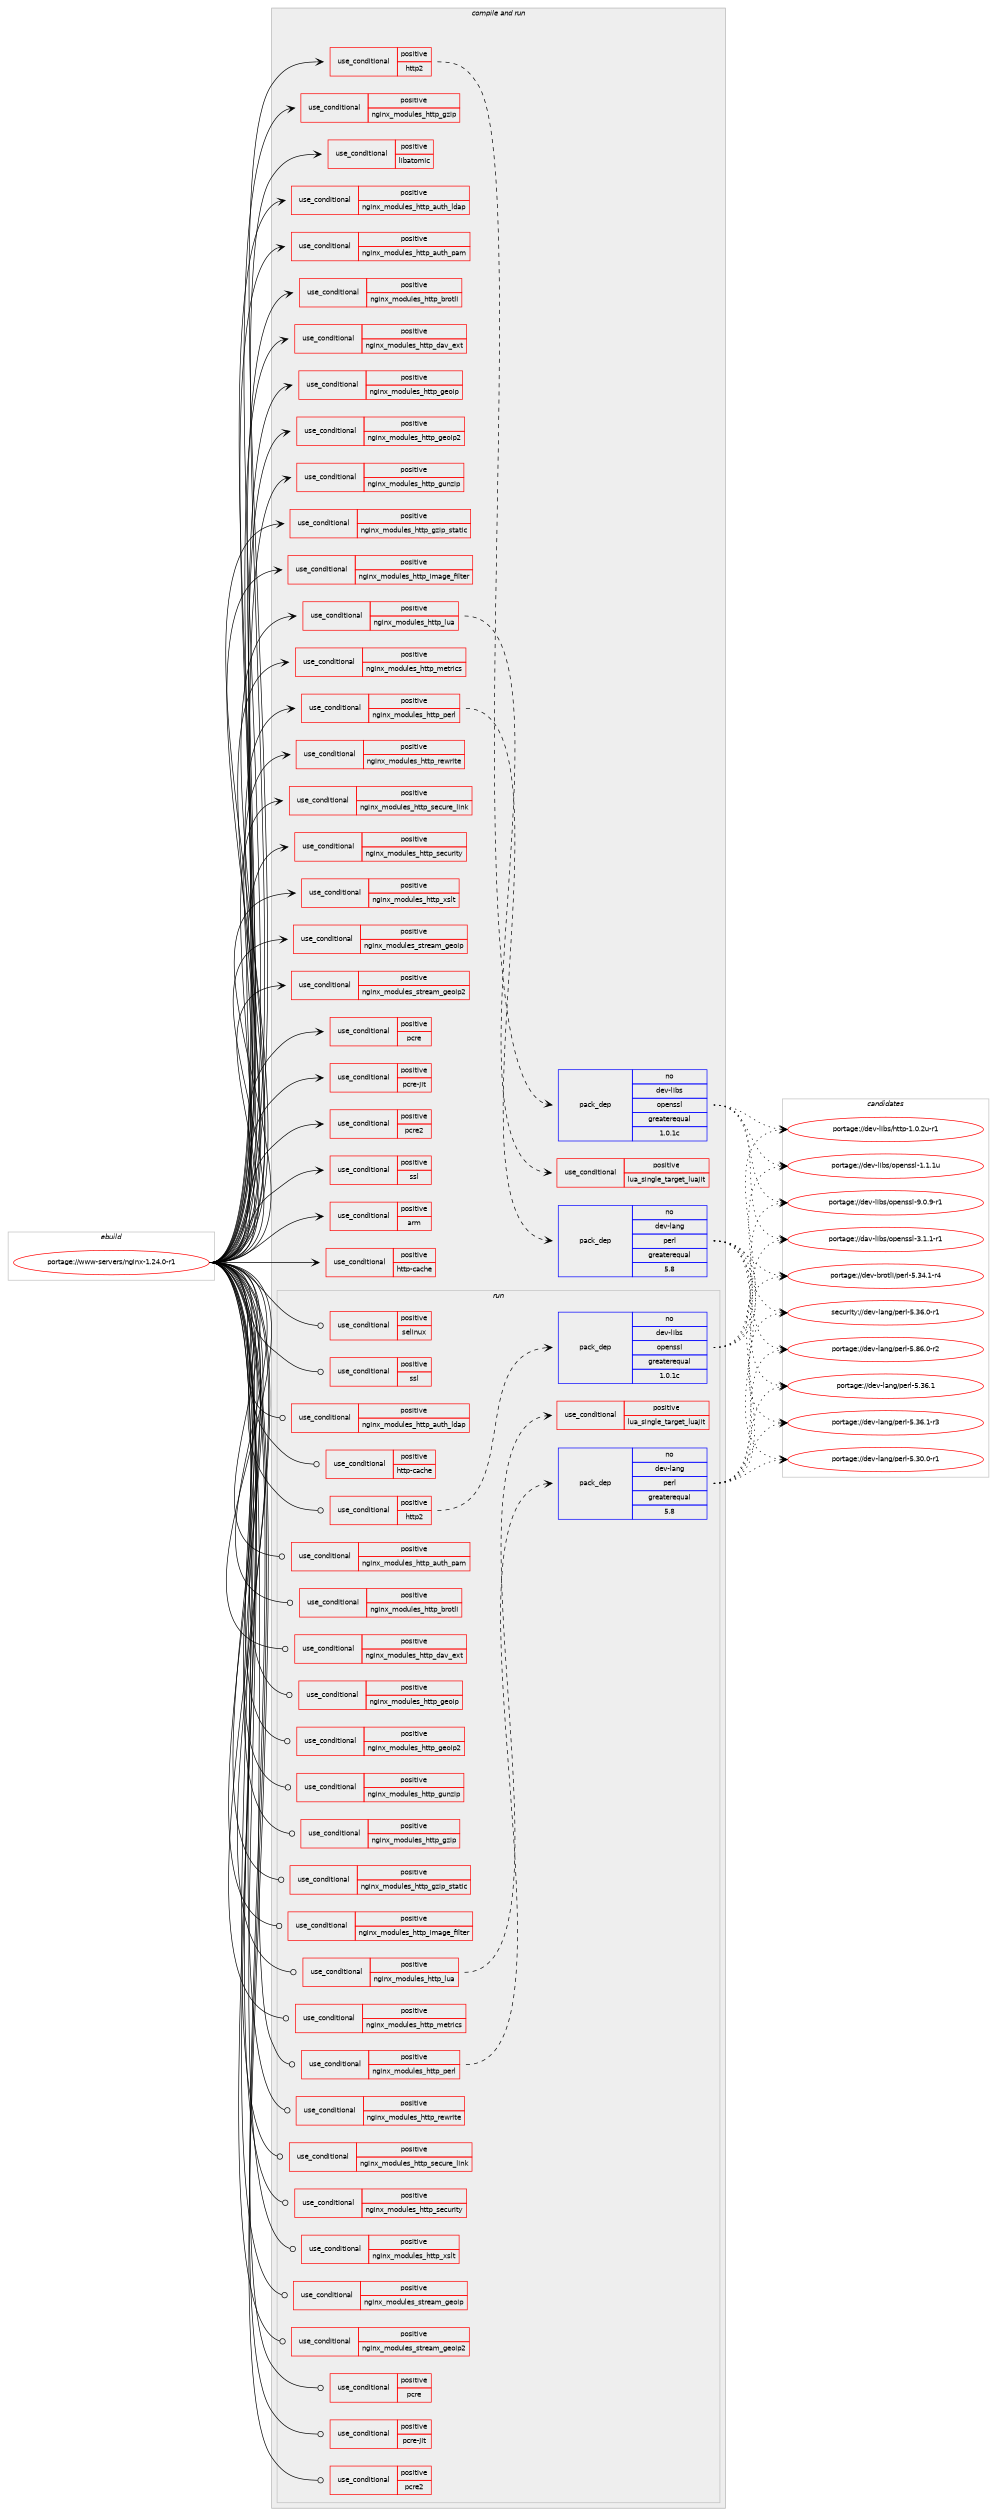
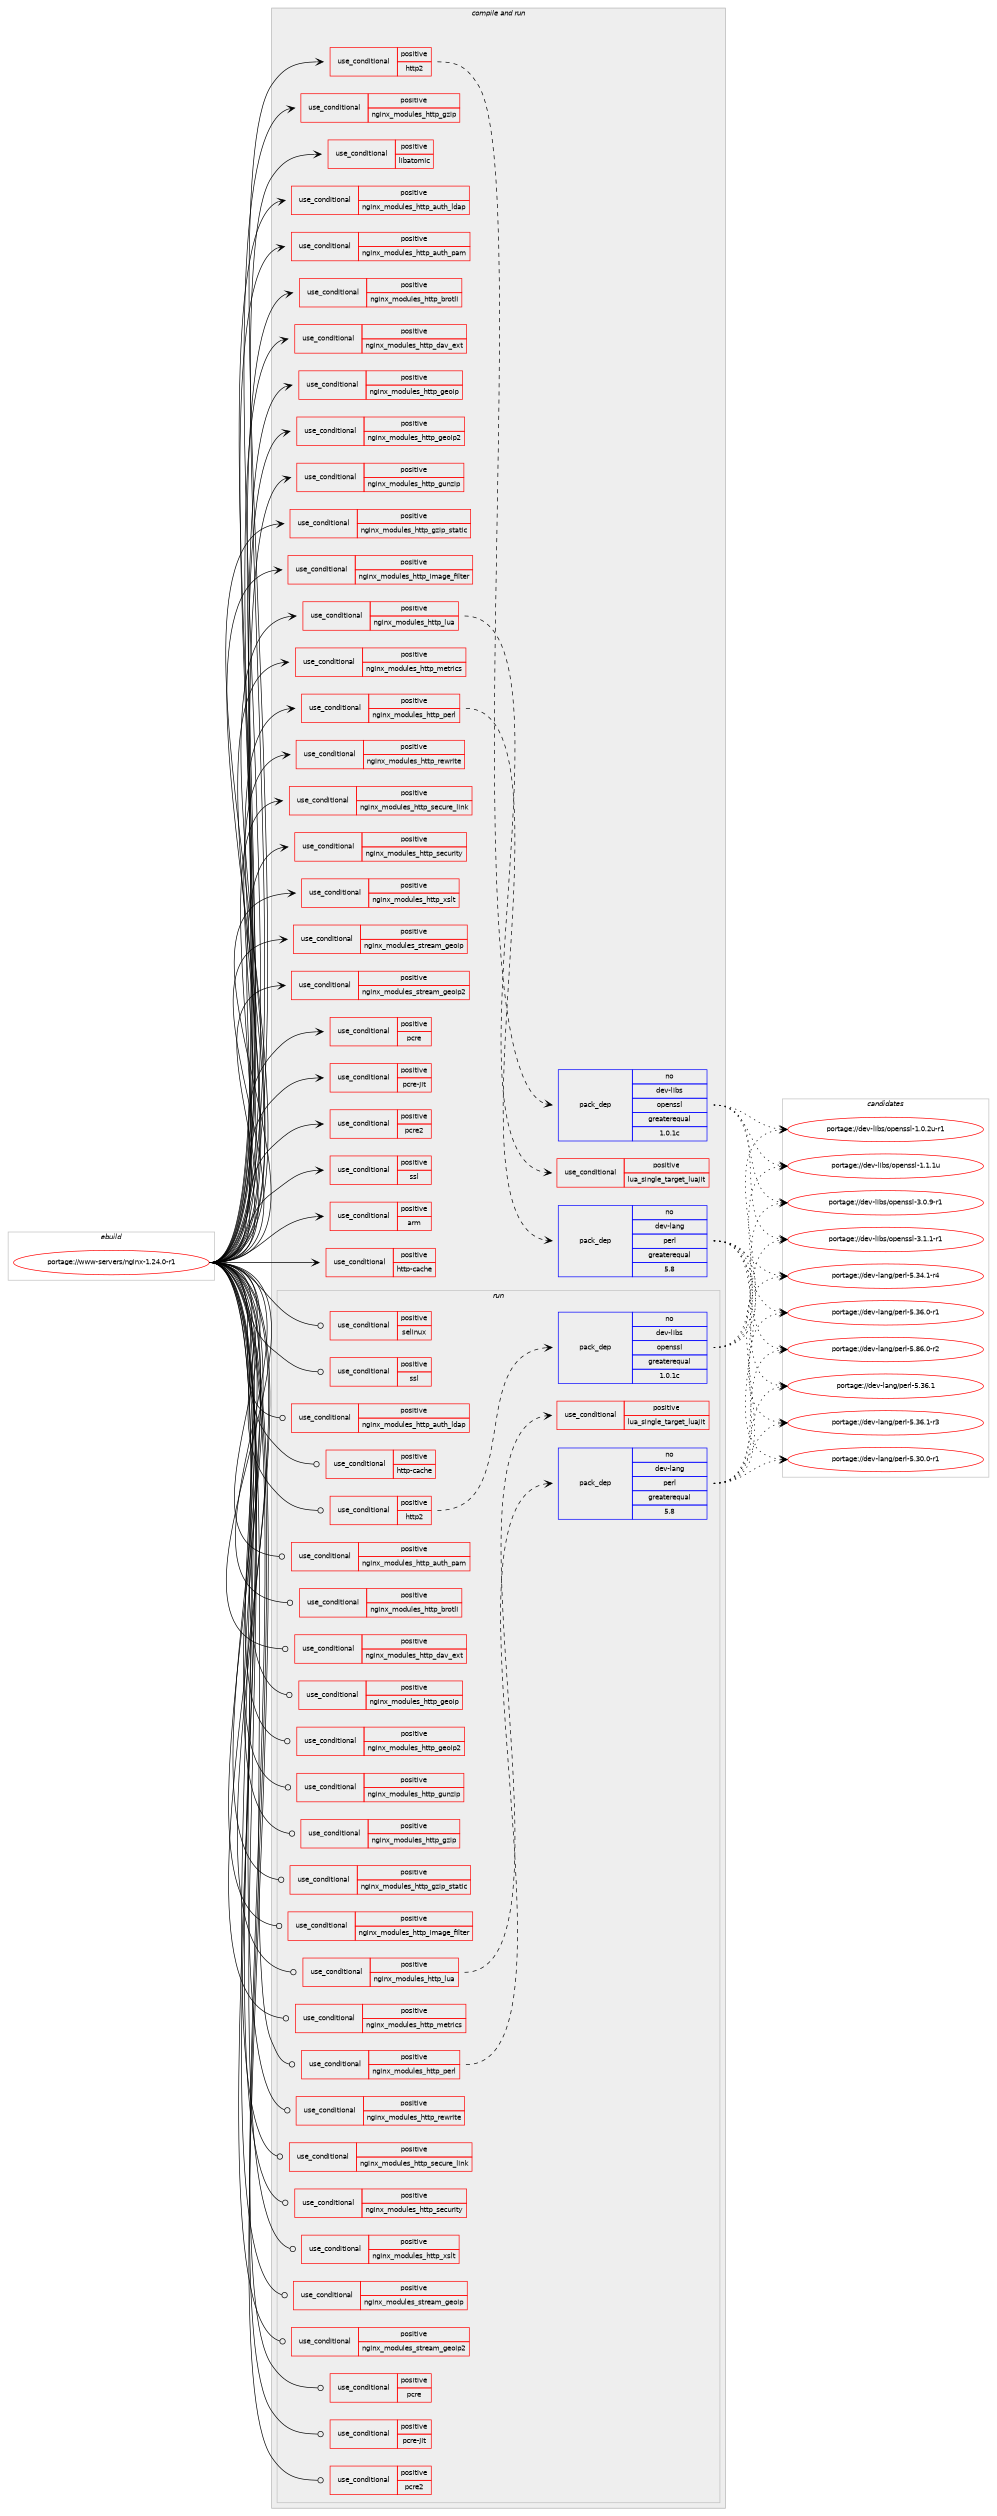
node "portage://dev-libs/http-1.0.2u-r1": label "portage://dev-libs/http-1.0.2u-r1" -> "portage://dev-libs/openssl-1.0.2u-r1"
node "portage://dev-libs/openssl-9.0.9-r1": label "portage://dev-libs/openssl-9.0.9-r1" -> "portage://dev-libs/openssl-3.0.9-r1"
node "portage://dav-libs/openssl-3.1.1-r1": label "portage://dav-libs/openssl-3.1.1-r1" -> "portage://dev-libs/openssl-3.1.1-r1"
node "portage://dev-brotli/perl-5.34.1-r4": label "portage://dev-brotli/perl-5.34.1-r4" -> "portage://dev-lang/perl-5.34.1-r4"
node "security://dev-lang/perl-5.36.0-r1": label "security://dev-lang/perl-5.36.0-r1" -> "portage://dev-lang/perl-5.36.0-r1"
